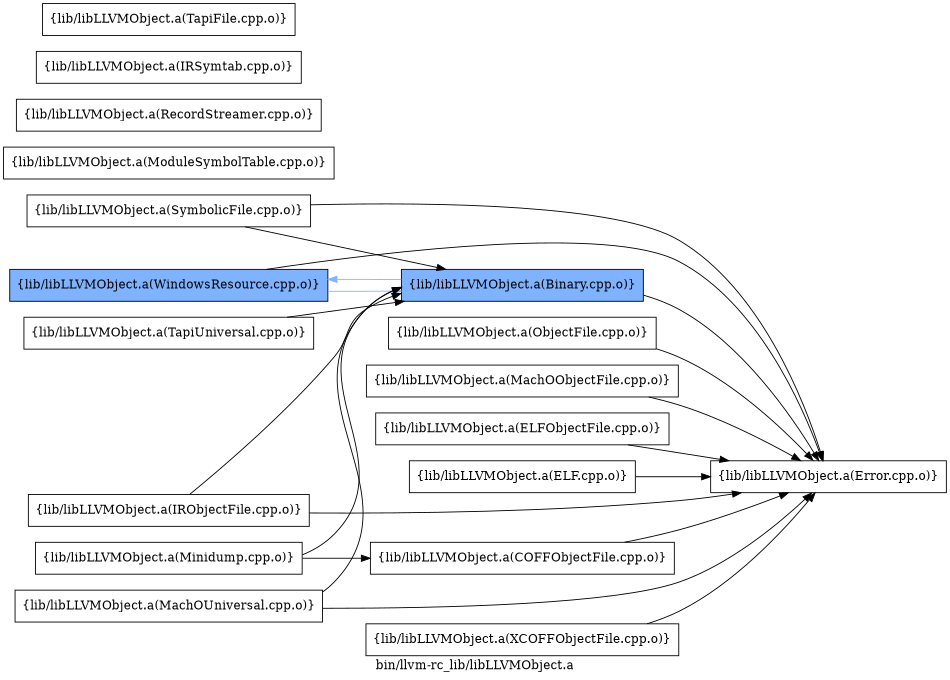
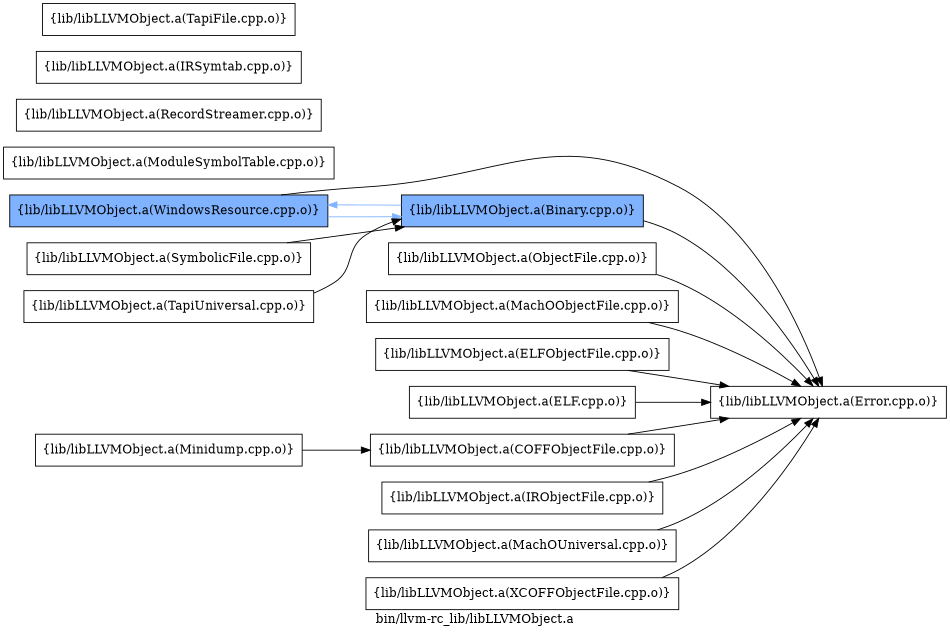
edge "{lib/libLLVMObject.a(SymbolicFile.cpp.o)}" -> "{lib/libLLVMObject.a(Error.cpp.o)}": removed
edge "{lib/libLLVMObject.a(IRObjectFile.cpp.o)}" -> "{lib/libLLVMObject.a(Binary.cpp.o)}": removed
edge "{lib/libLLVMObject.a(Minidump.cpp.o)}" -> "{lib/libLLVMObject.a(Binary.cpp.o)}": removed
edge "{lib/libLLVMObject.a(MachOUniversal.cpp.o)}" -> "{lib/libLLVMObject.a(Binary.cpp.o)}": removed
